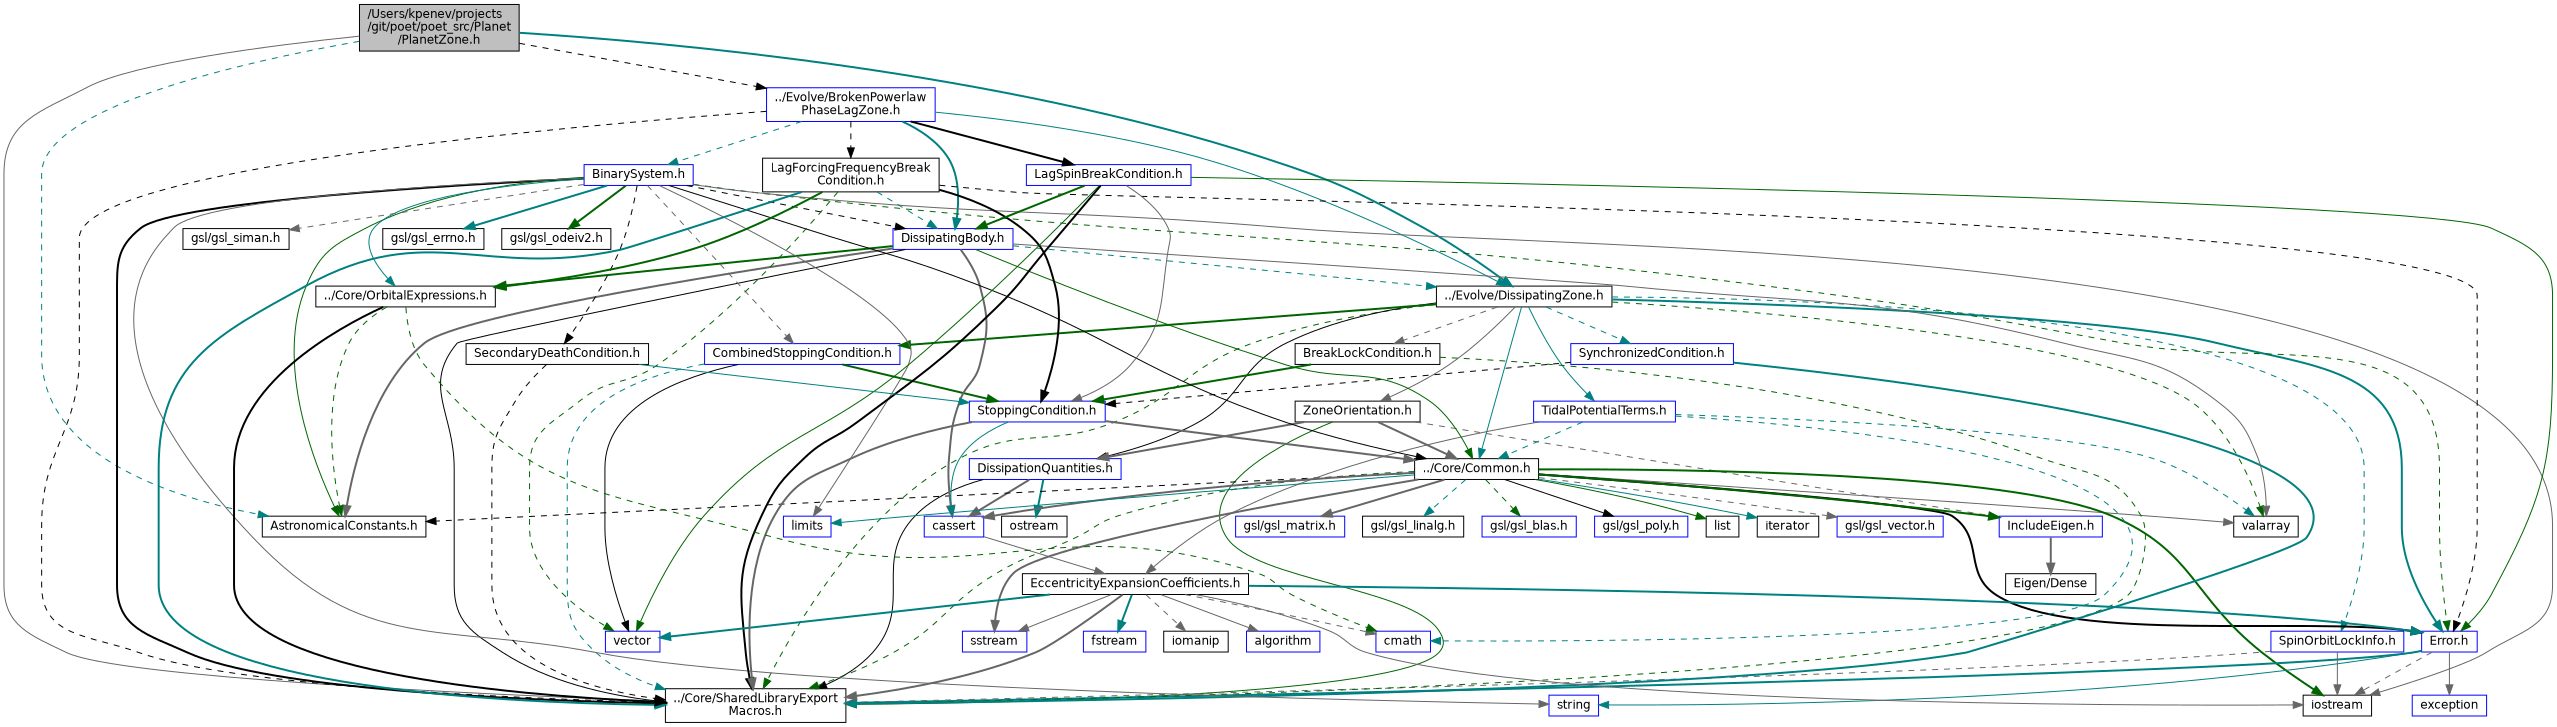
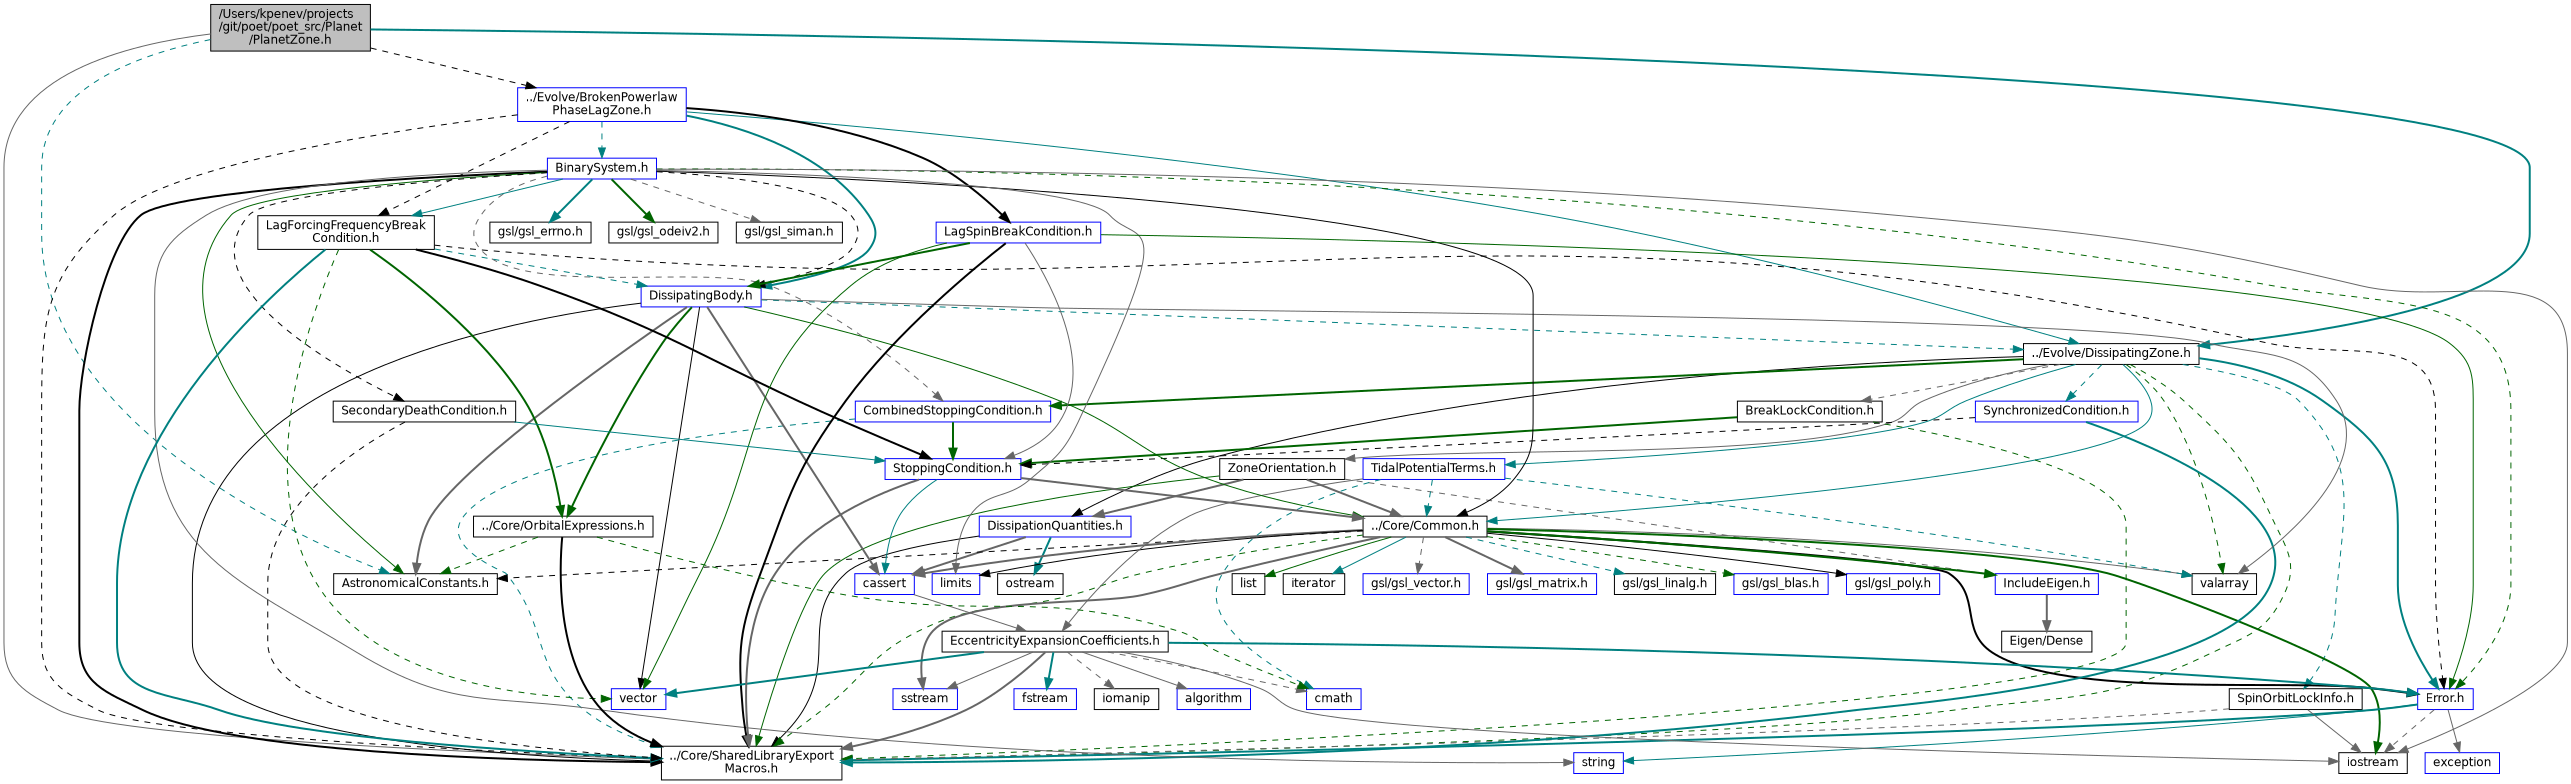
edge "BinarySystem.h" -> "../Core/OrbitalExpressions.h": now "BinarySystem.h" -> "LagForcingFrequencyBreak Condition.h"
edge "CombinedStoppingCondition.h" -> "vector": now "DissipatingBody.h" -> "vector"
edge "../Core/Common.h" -> "limits": color teal -> black
node "SpinOrbitLockInfo.h": color blue -> black
